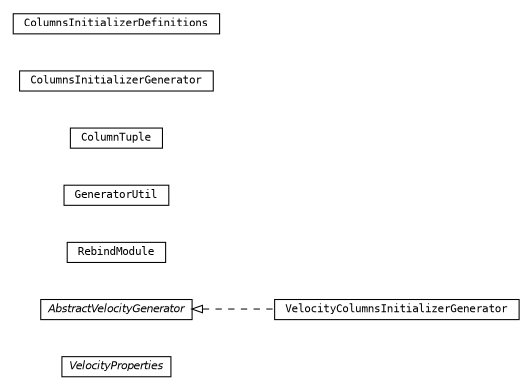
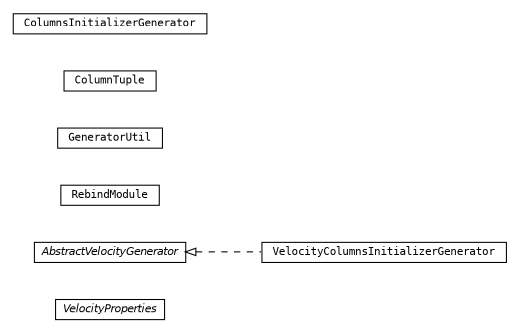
node "ColumnsInitializerDefinitions": removed
